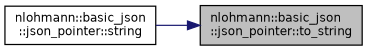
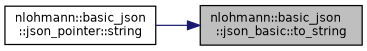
node "nlohmann::basic_json ::json_pointer::to_string": label "nlohmann::basic_json ::json_pointer::to_string" -> "nlohmann::basic_json ::json_basic::to_string"
